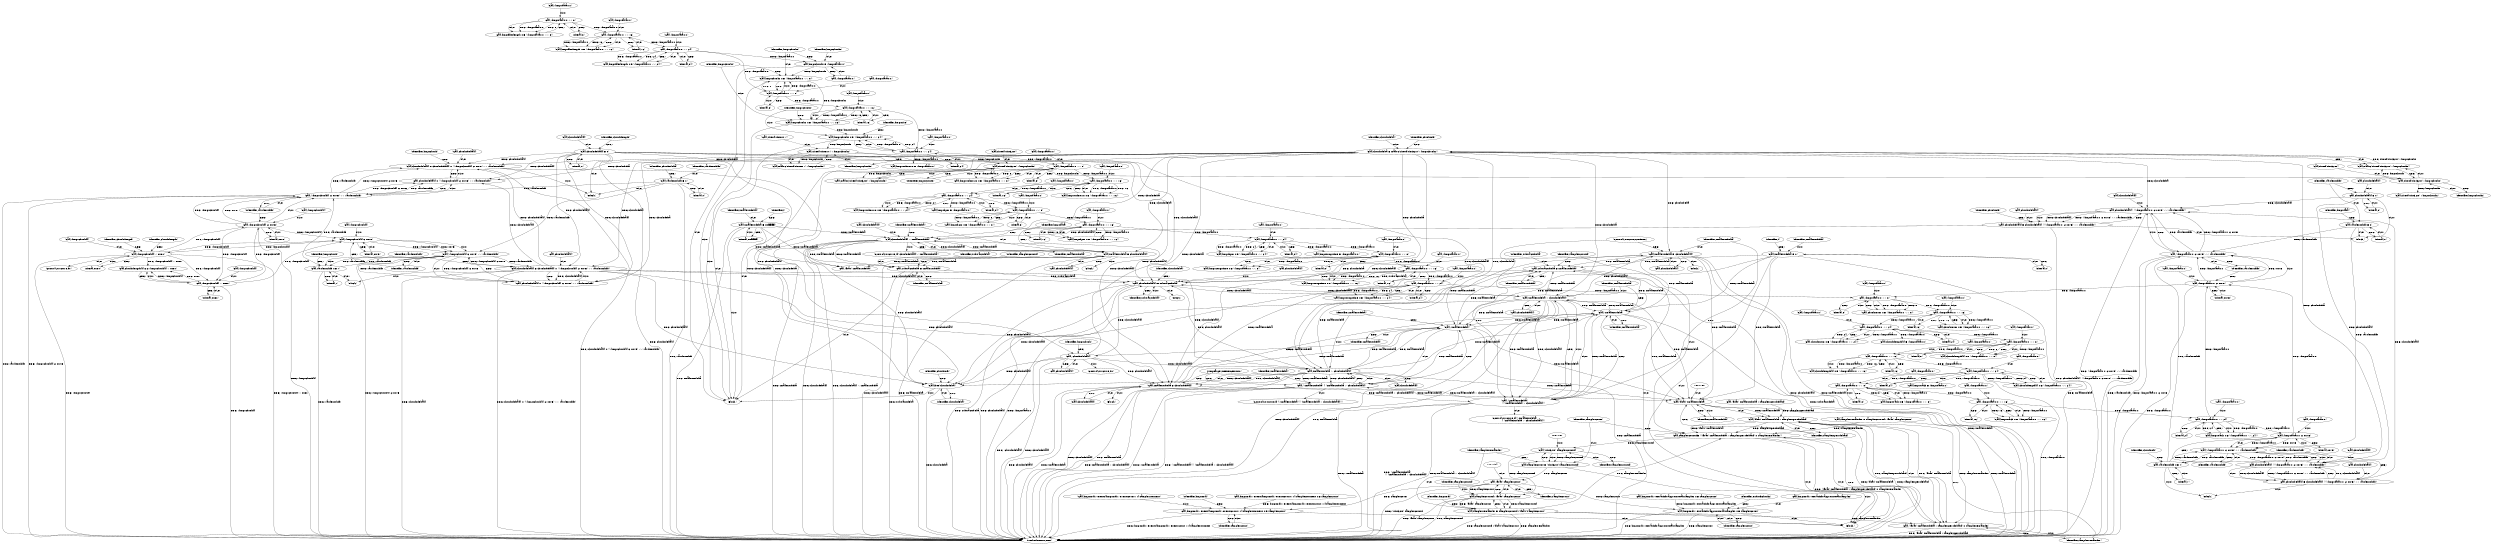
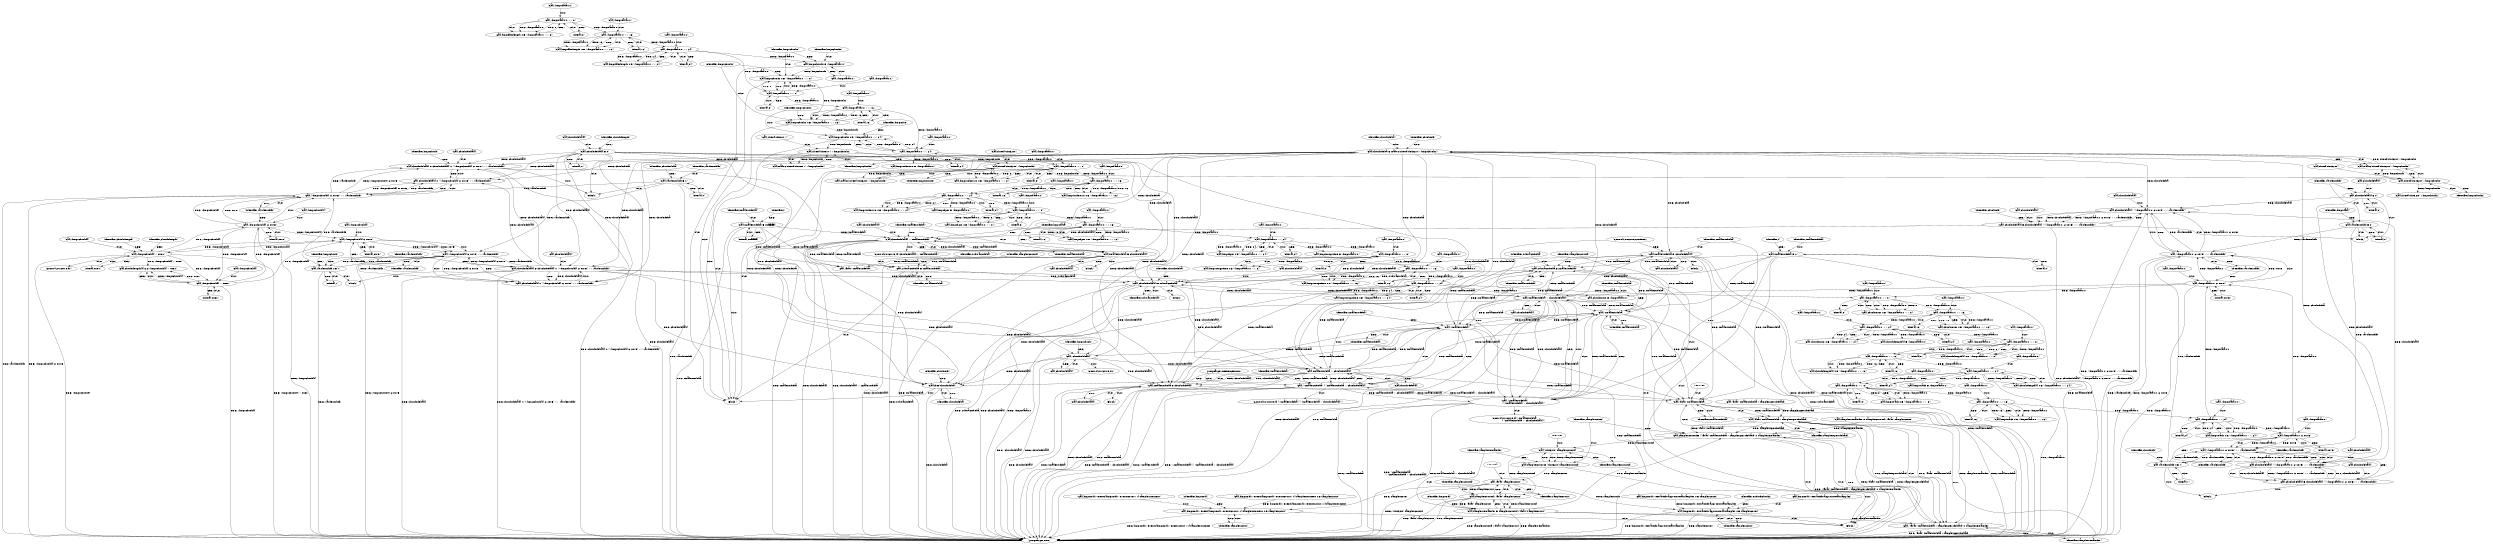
node "(Call,chunk_num = *hmp_data++)": added
node "(MethodReturn,RET)": label "(MethodReturn,RET)" -> "(JumpTarget,RET)"
